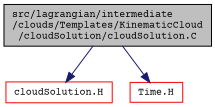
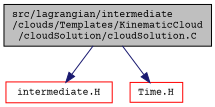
node "cloudSolution.H": label "cloudSolution.H" -> "intermediate.H"
